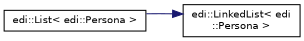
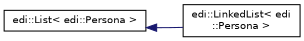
edge "edi::List< edi::Persona >" -> "edi::LinkedList< edi ::Persona >": reversed
